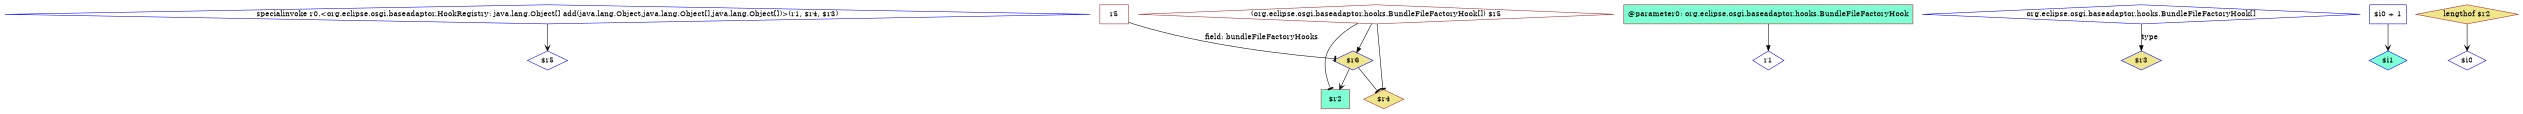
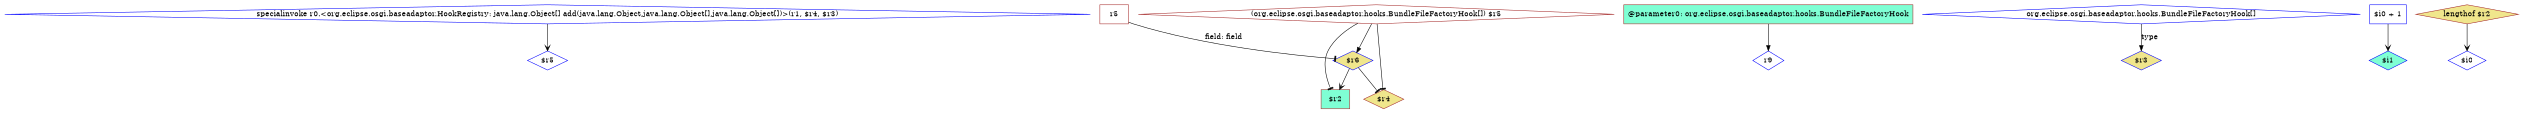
edge "r5" -> "$r6": label "field: bundleFileFactoryHooks" -> "field: field"
node "r1": label "r1" -> "r9"
